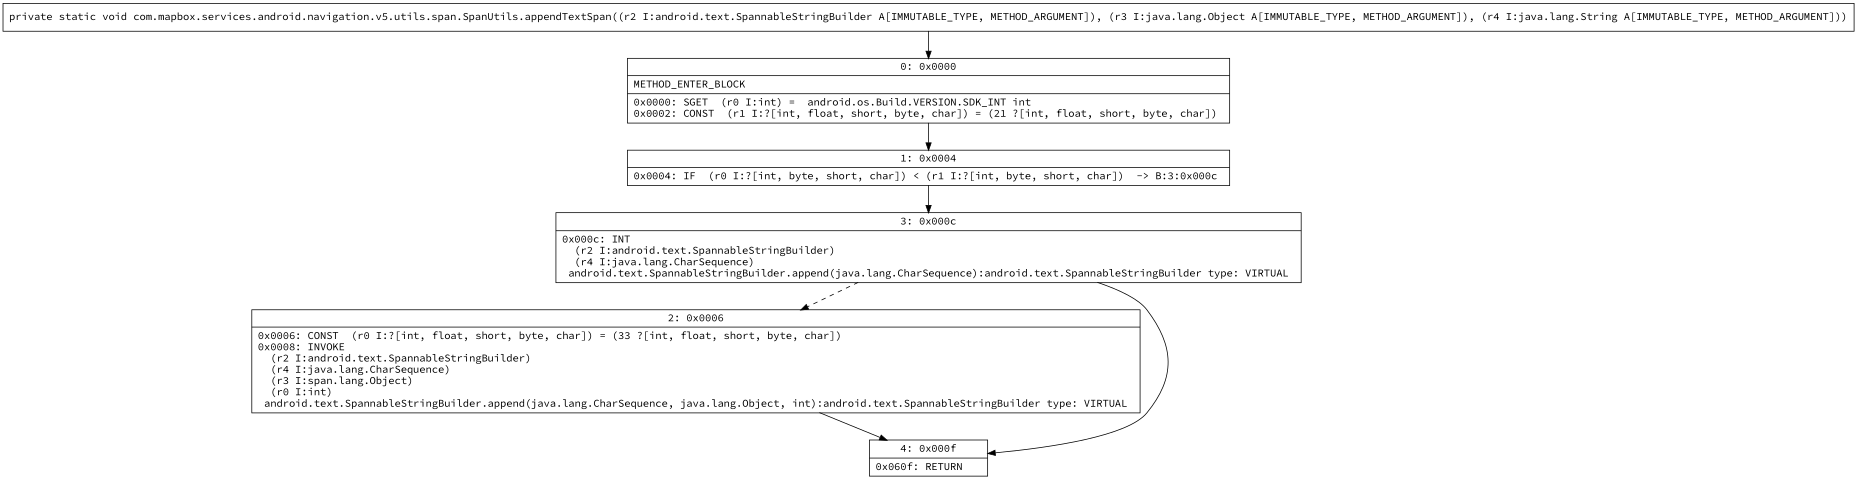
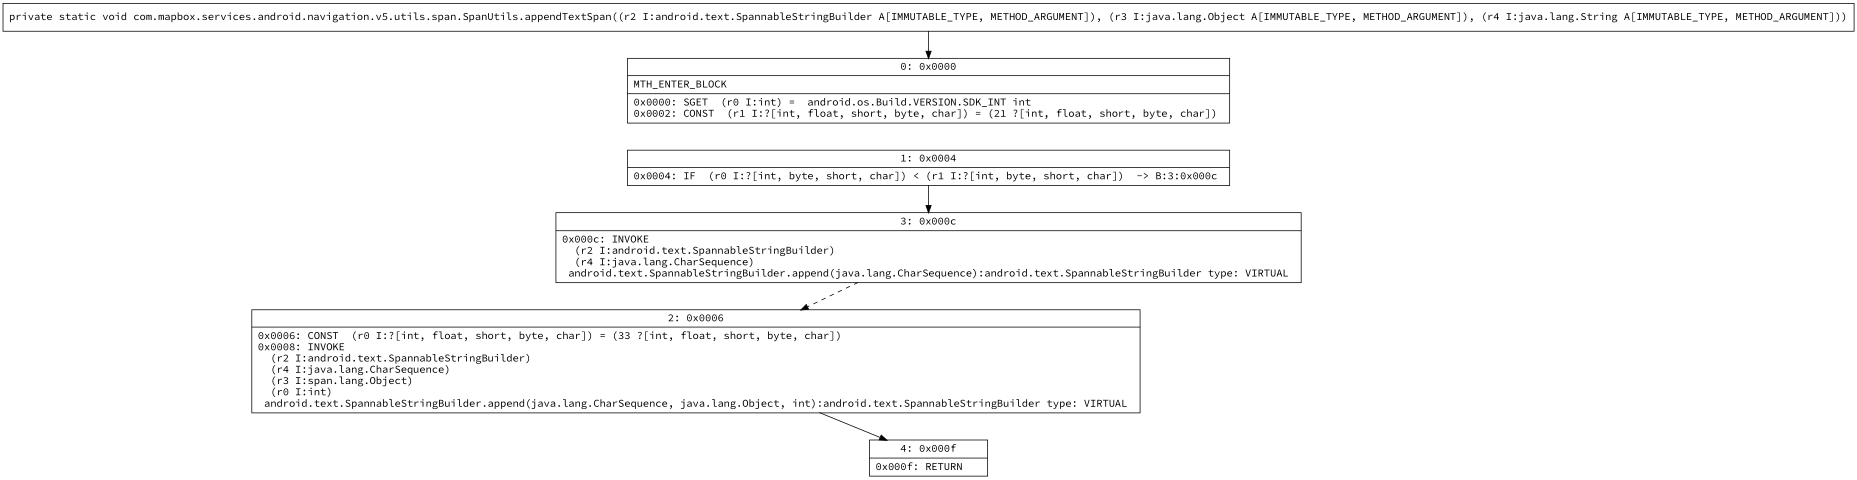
node "0: 0x0000": text "METHOD_ENTER_BLOCK" -> "MTH_ENTER_BLOCK"
edge "0: 0x0000" -> "1: 0x0004": removed
node "3: 0x000c": text "0x000c: INT" -> "0x000c: INVOKE"
edge "3: 0x000c" -> "4: 0x000f": removed
node "4: 0x000f": text "0x060f: RETURN" -> "0x000f: RETURN"
